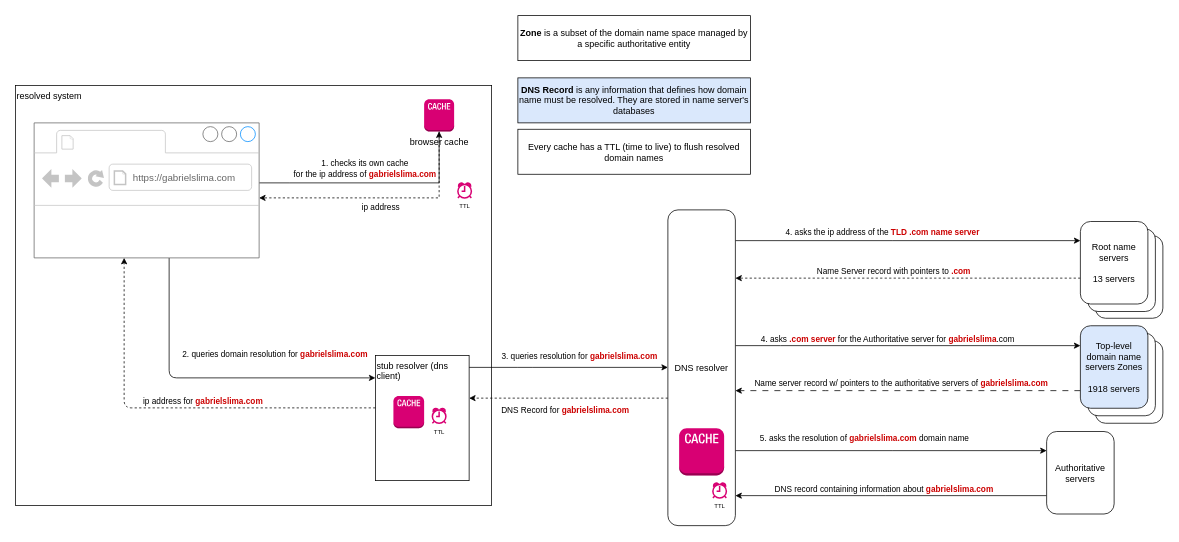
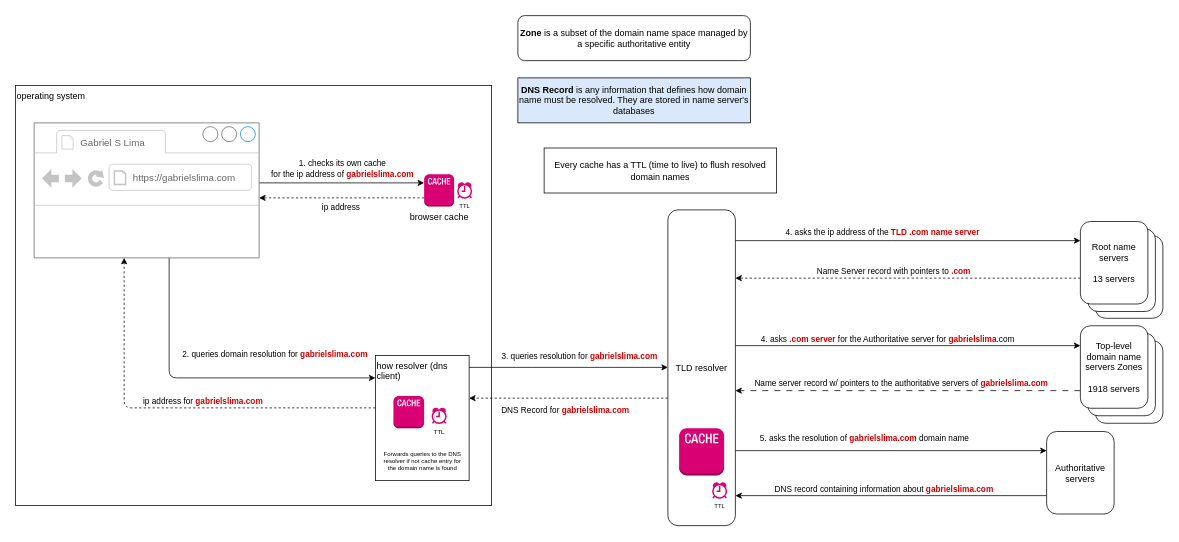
node "Zone is a subset of the domain name space managed by a specific authoritative entity": shape rectangle -> rounded rectangle
node "resolved system": label "resolved system" -> "operating system"
node "browser cache": moved (439, 115) -> (439, 190)
node "Gabriel S Lima": added
node "Every cache has a TTL (time to live) to flush resolved domain names": moved (634, 152) -> (660, 170)
node "Top-level domain name servers Zones 1918 servers": fillcolor #dae8fc -> #ffffff
node "DNS resolver": label "DNS resolver" -> "TLD resolver"
node "stub resolver (dns client)": label "stub resolver (dns client)" -> "how resolver (dns client)"
node "Forwards queries to the DNS resolver if not cache entry for the domain name is found": added
